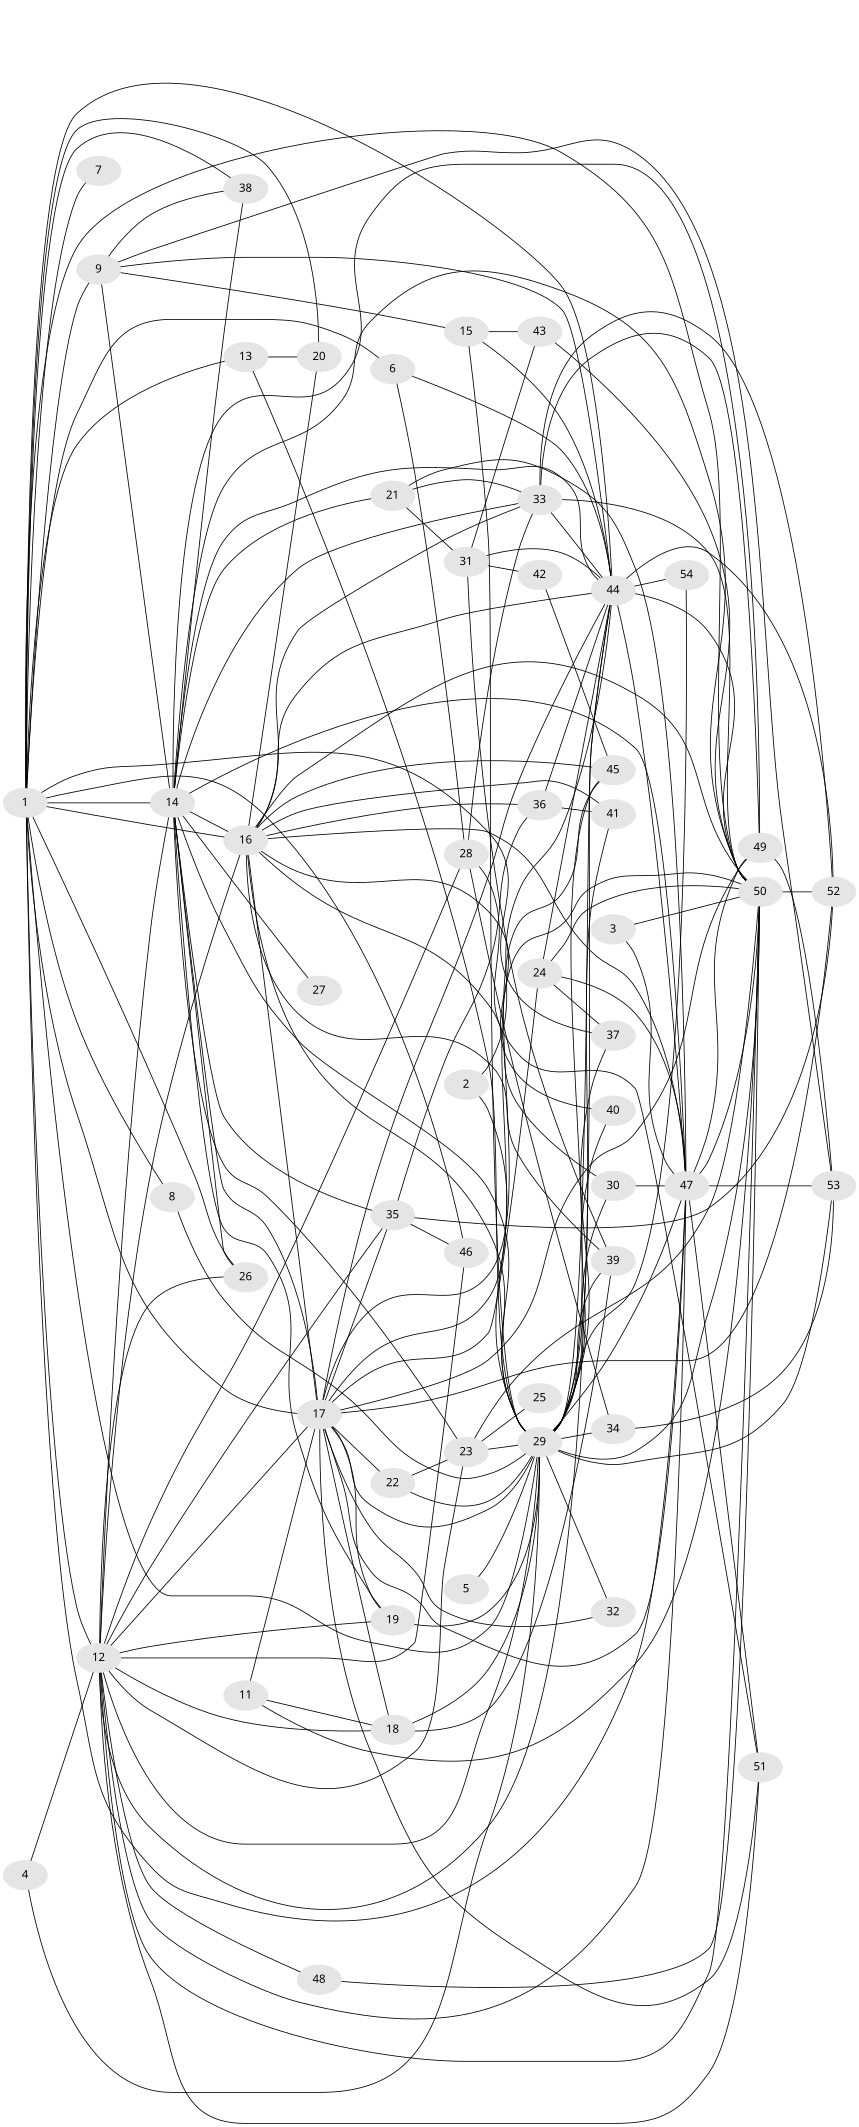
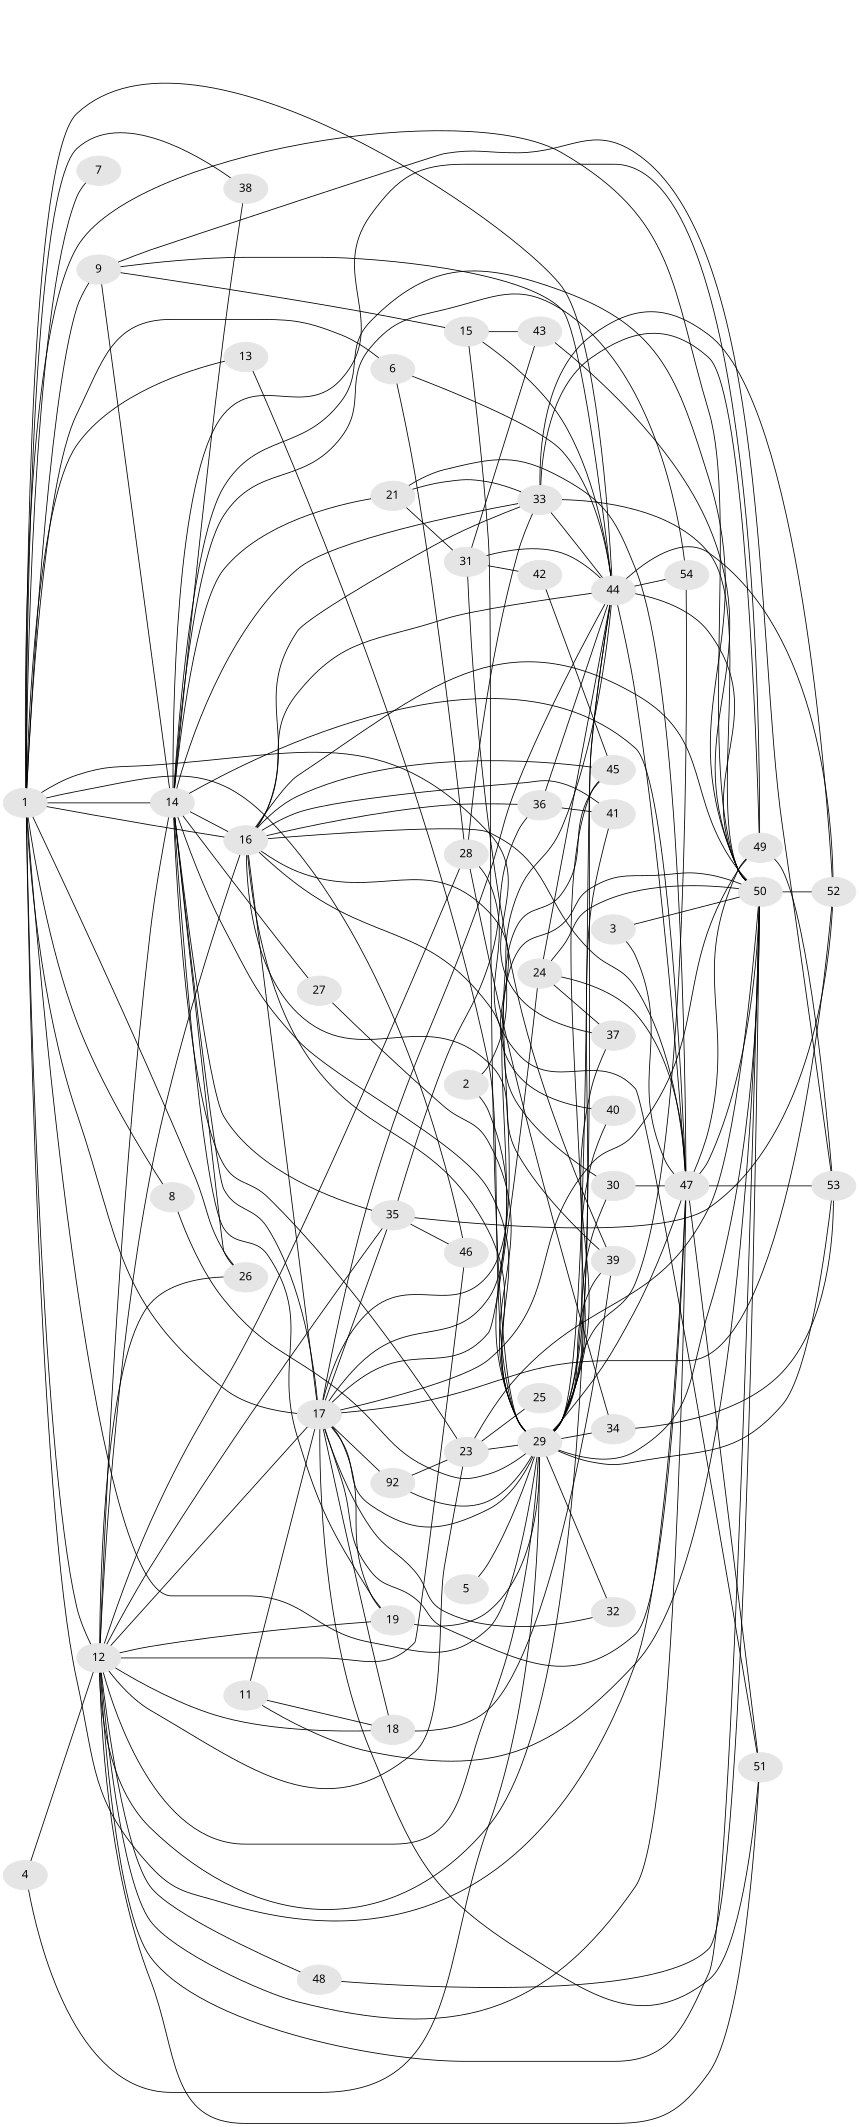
edge "38" -- "9": removed
node "20": removed
edge "44" -- "14": now "54" -- "14"
node "22": label "22" -> "92"
edge "29" -- "18": now "29" -- "27"
